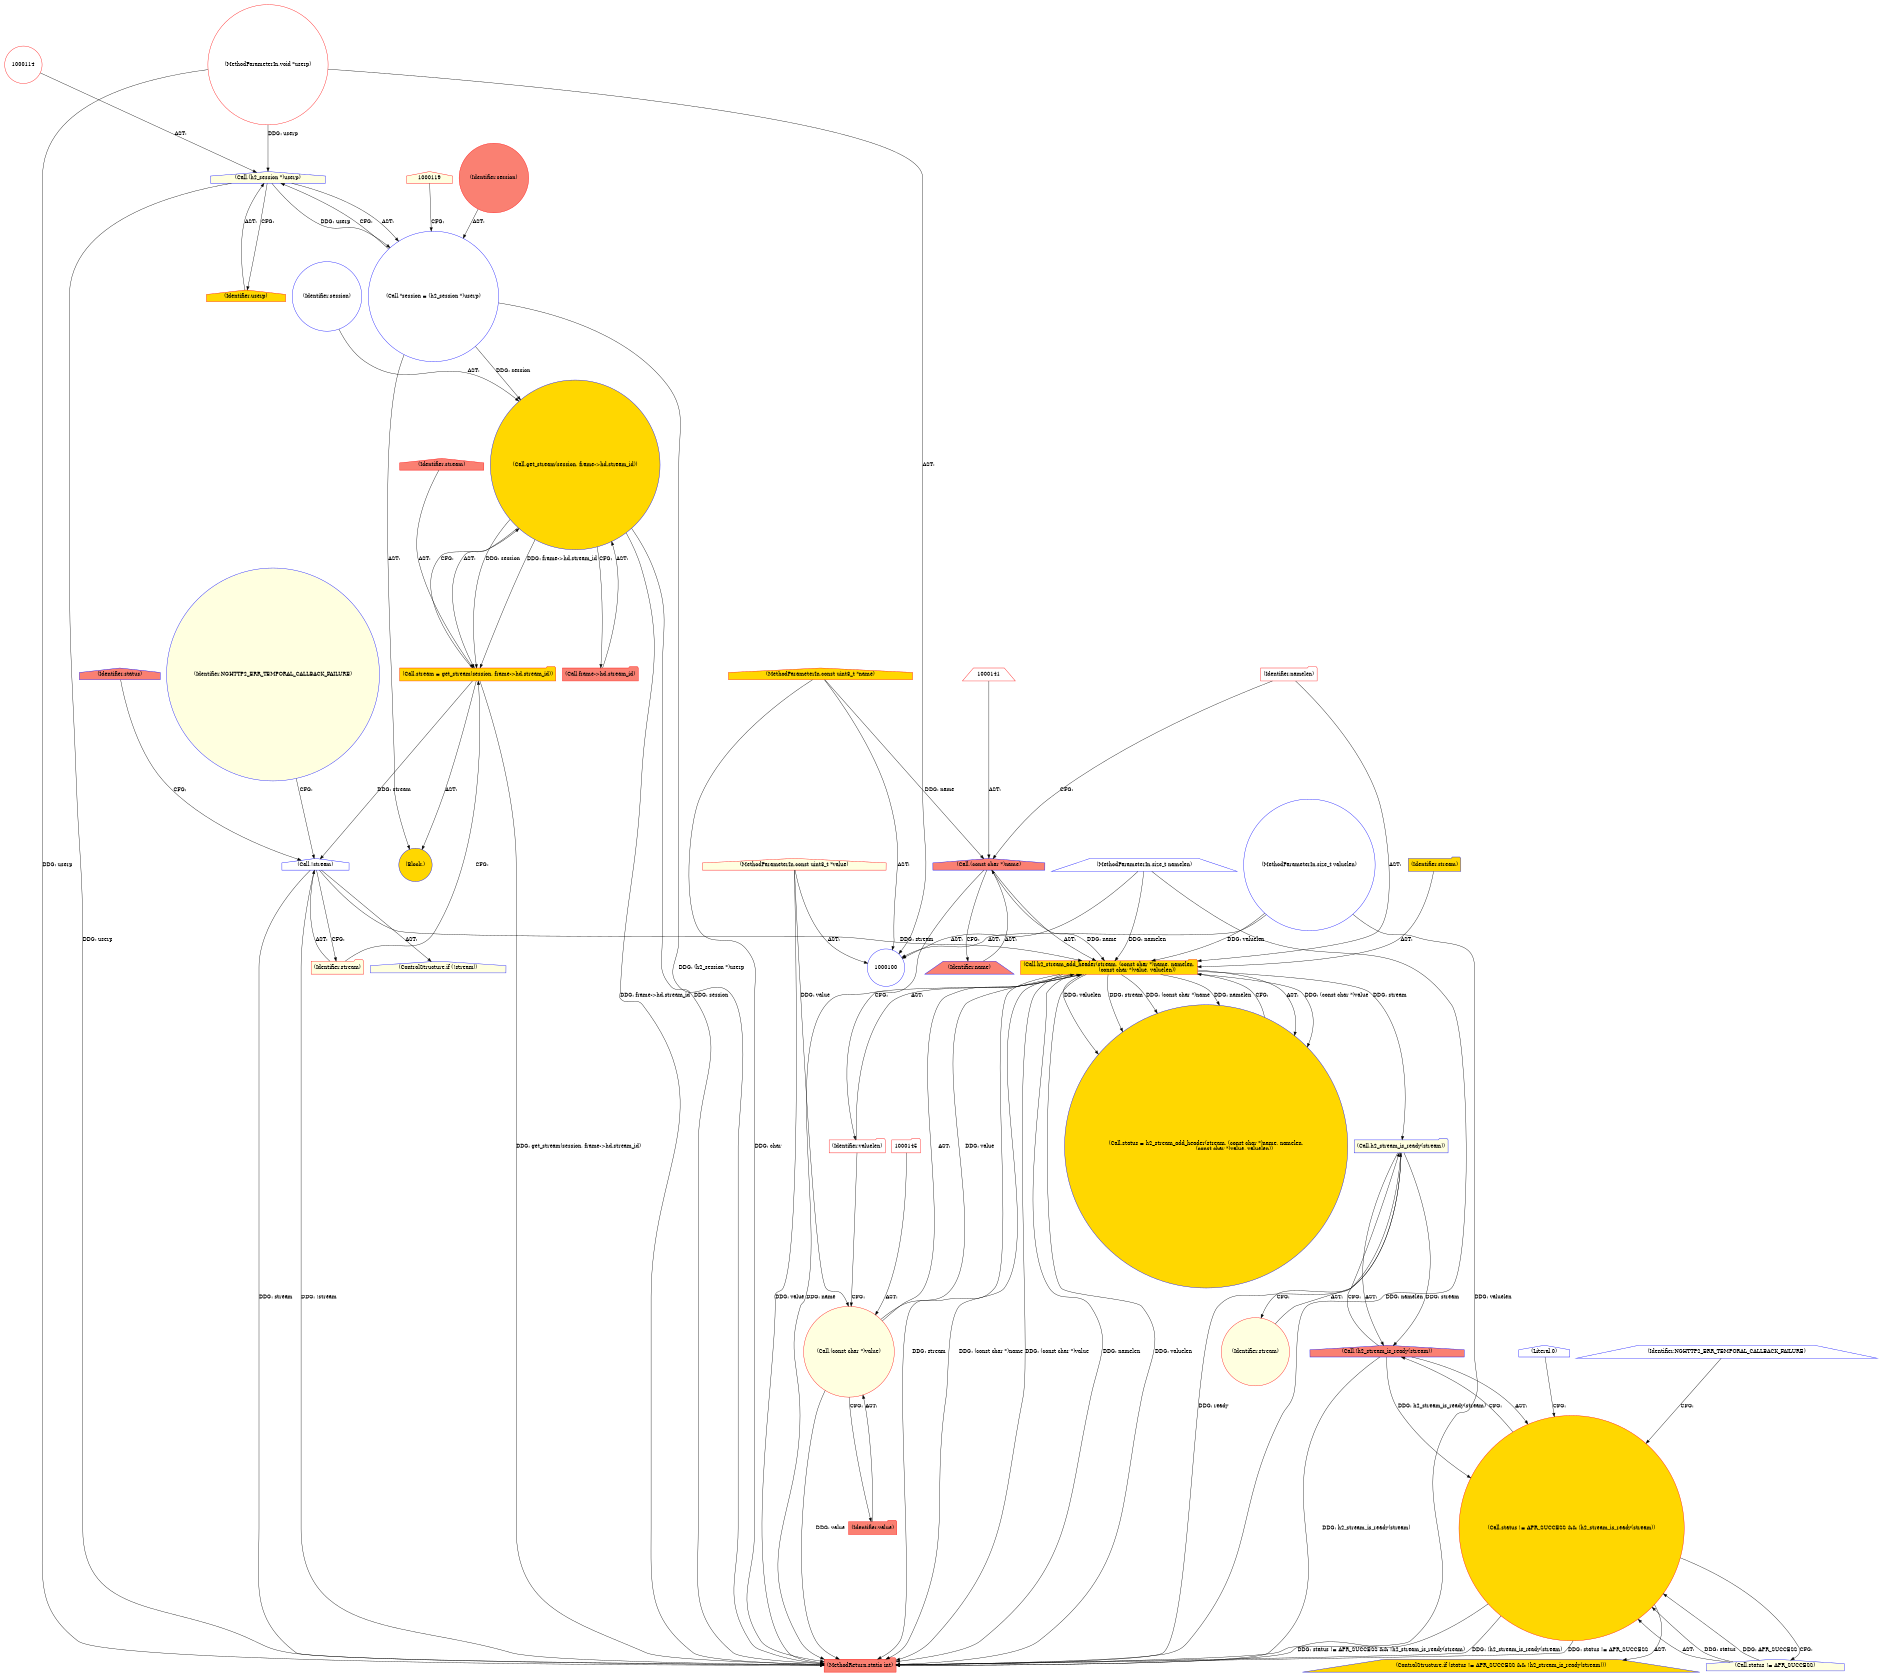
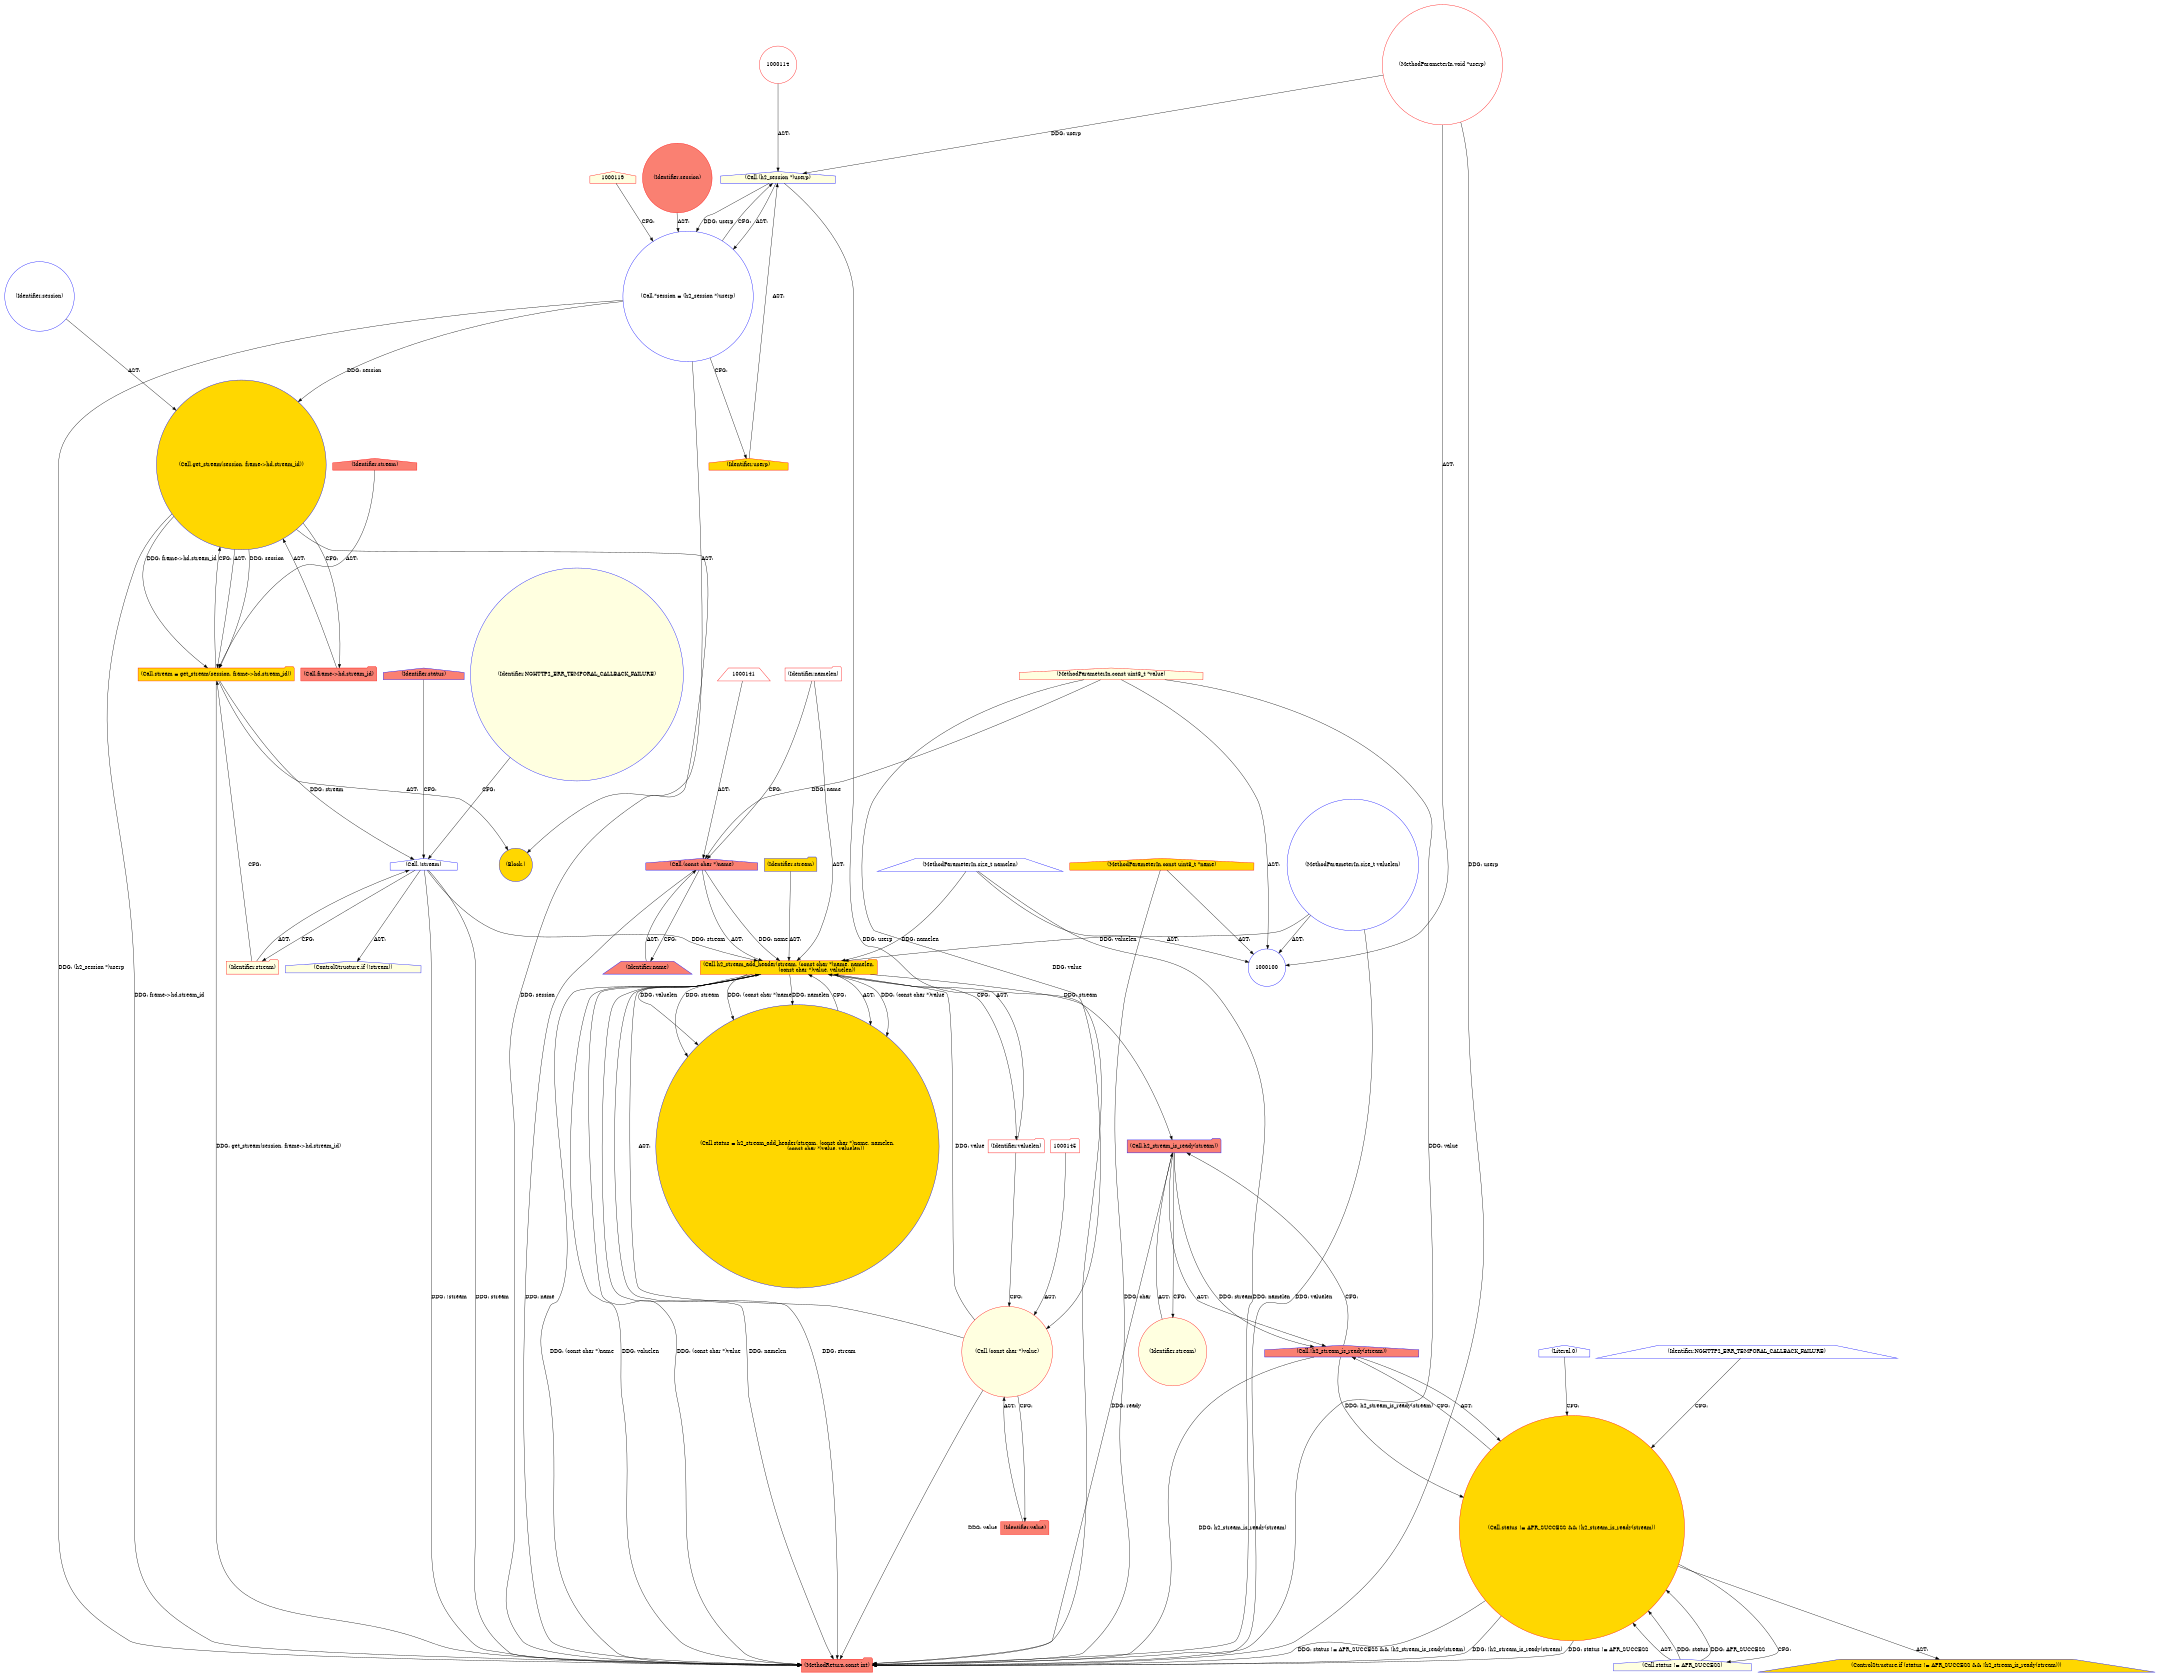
edge "(Call,(h2_session *)userp)" -> "(Identifier,userp)": now "(Call,*session = (h2_session *)userp)" -> "(Identifier,userp)"
edge "(MethodParameterIn,const uint8_t *name)" -> "(Call,(const char *)name)": now "(MethodParameterIn,const uint8_t *value)" -> "(Call,(const char *)name)"
node "(Call,h2_stream_is_ready(stream))": fillcolor lightyellow -> salmon
node "(MethodReturn,static int)": label "(MethodReturn,static int)" -> "(MethodReturn,const int)"
